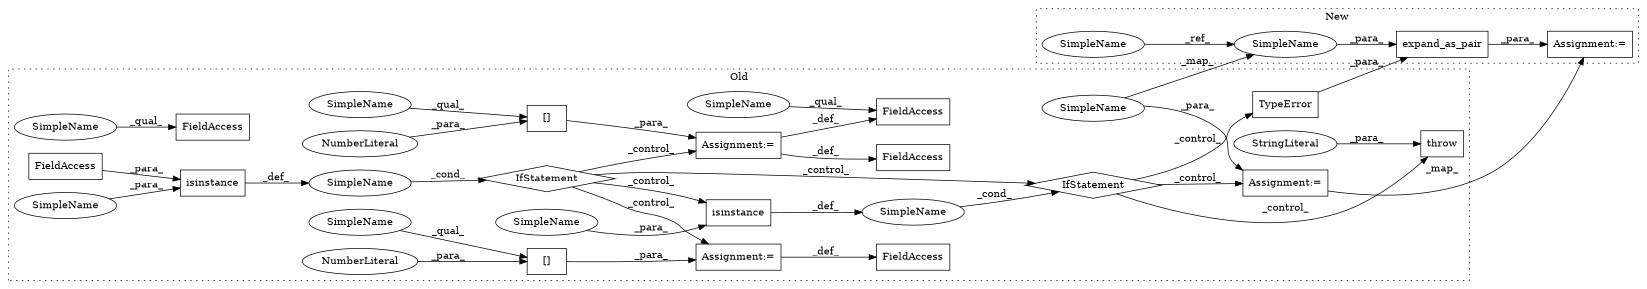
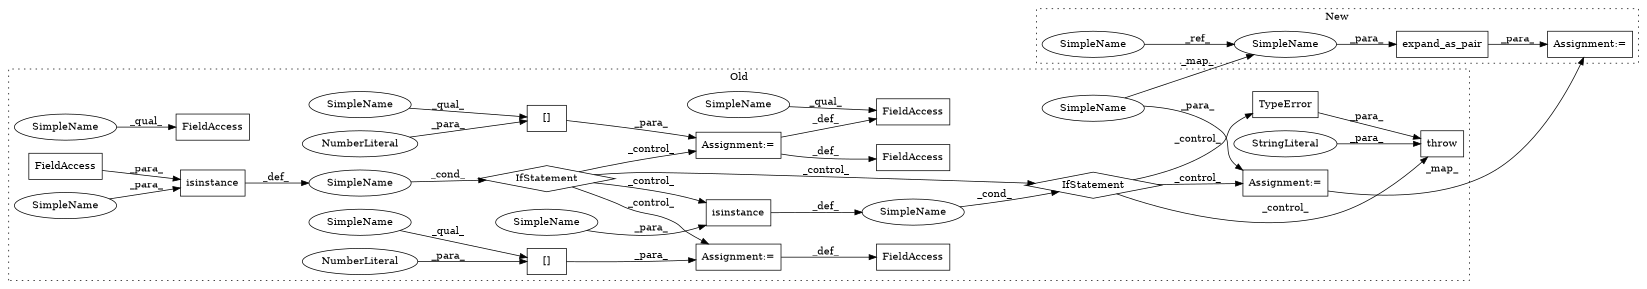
edge "TypeError" -> "expand_as_pair": now "TypeError" -> "throw"
